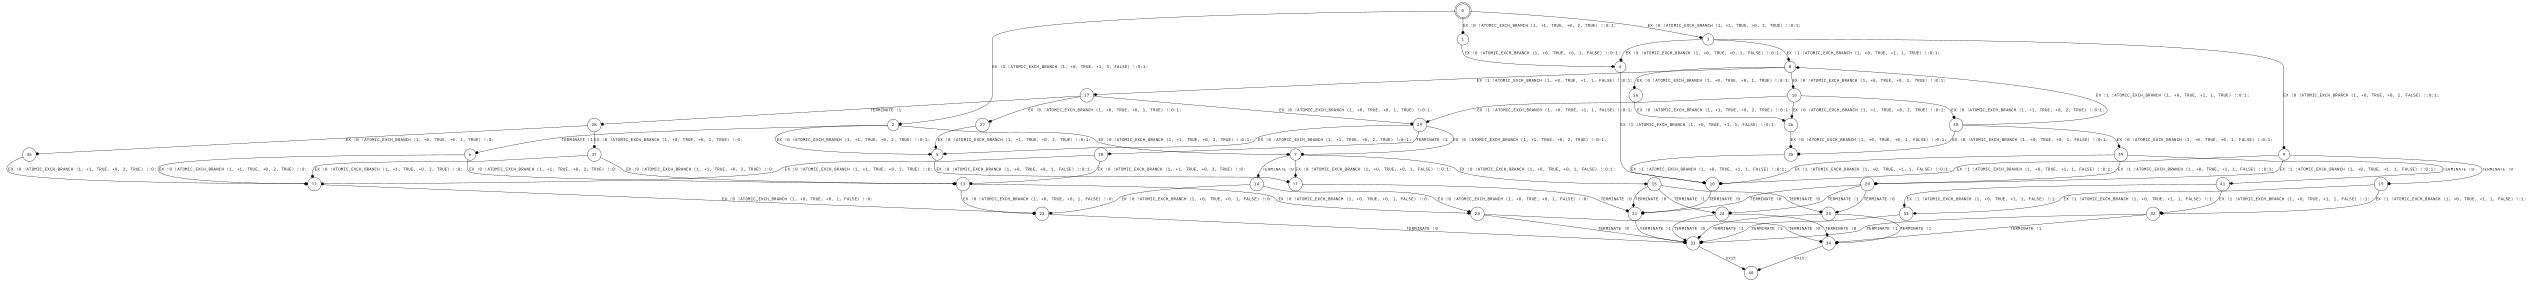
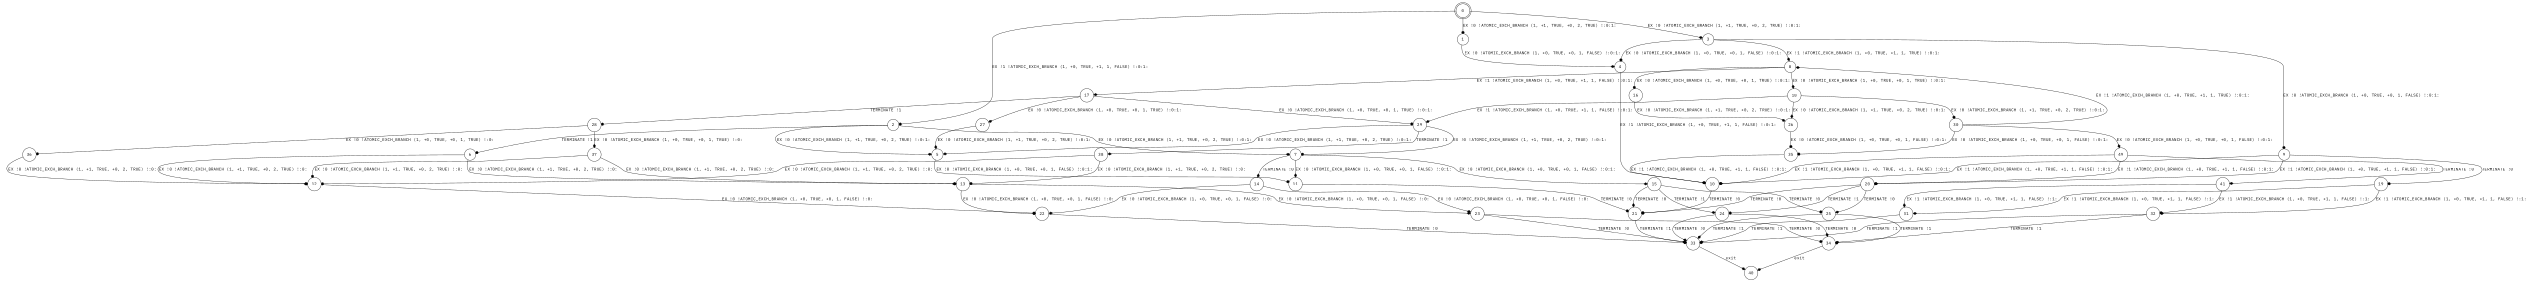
edge "28" -> "37": arrowhead dot -> diamond
